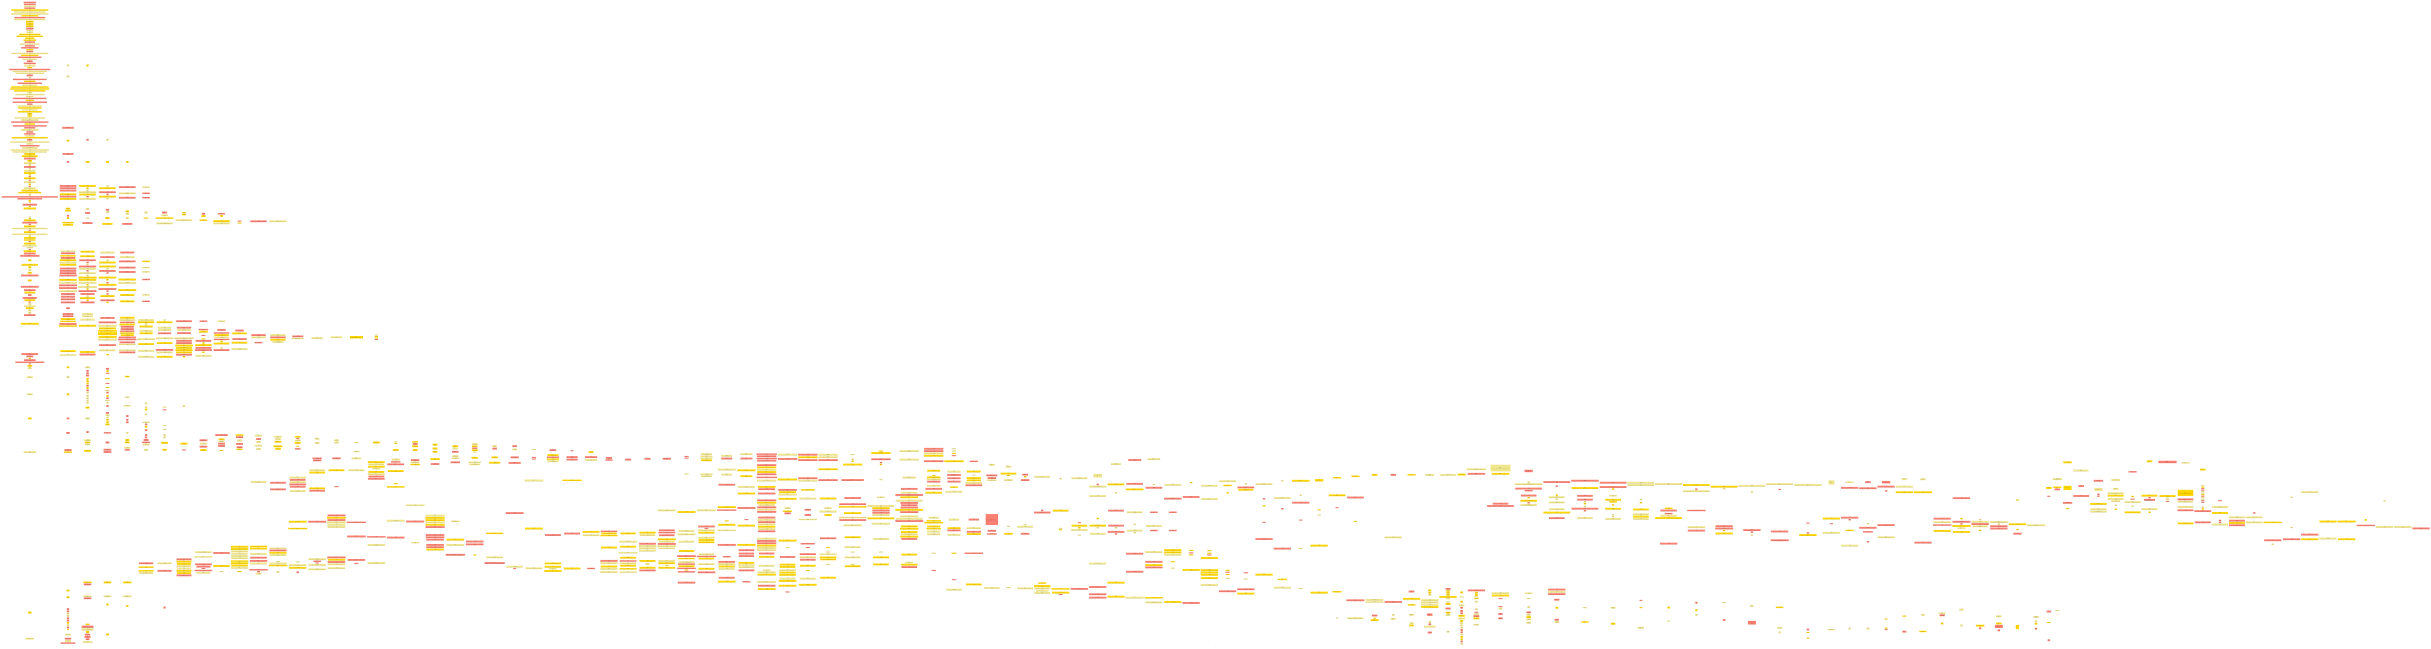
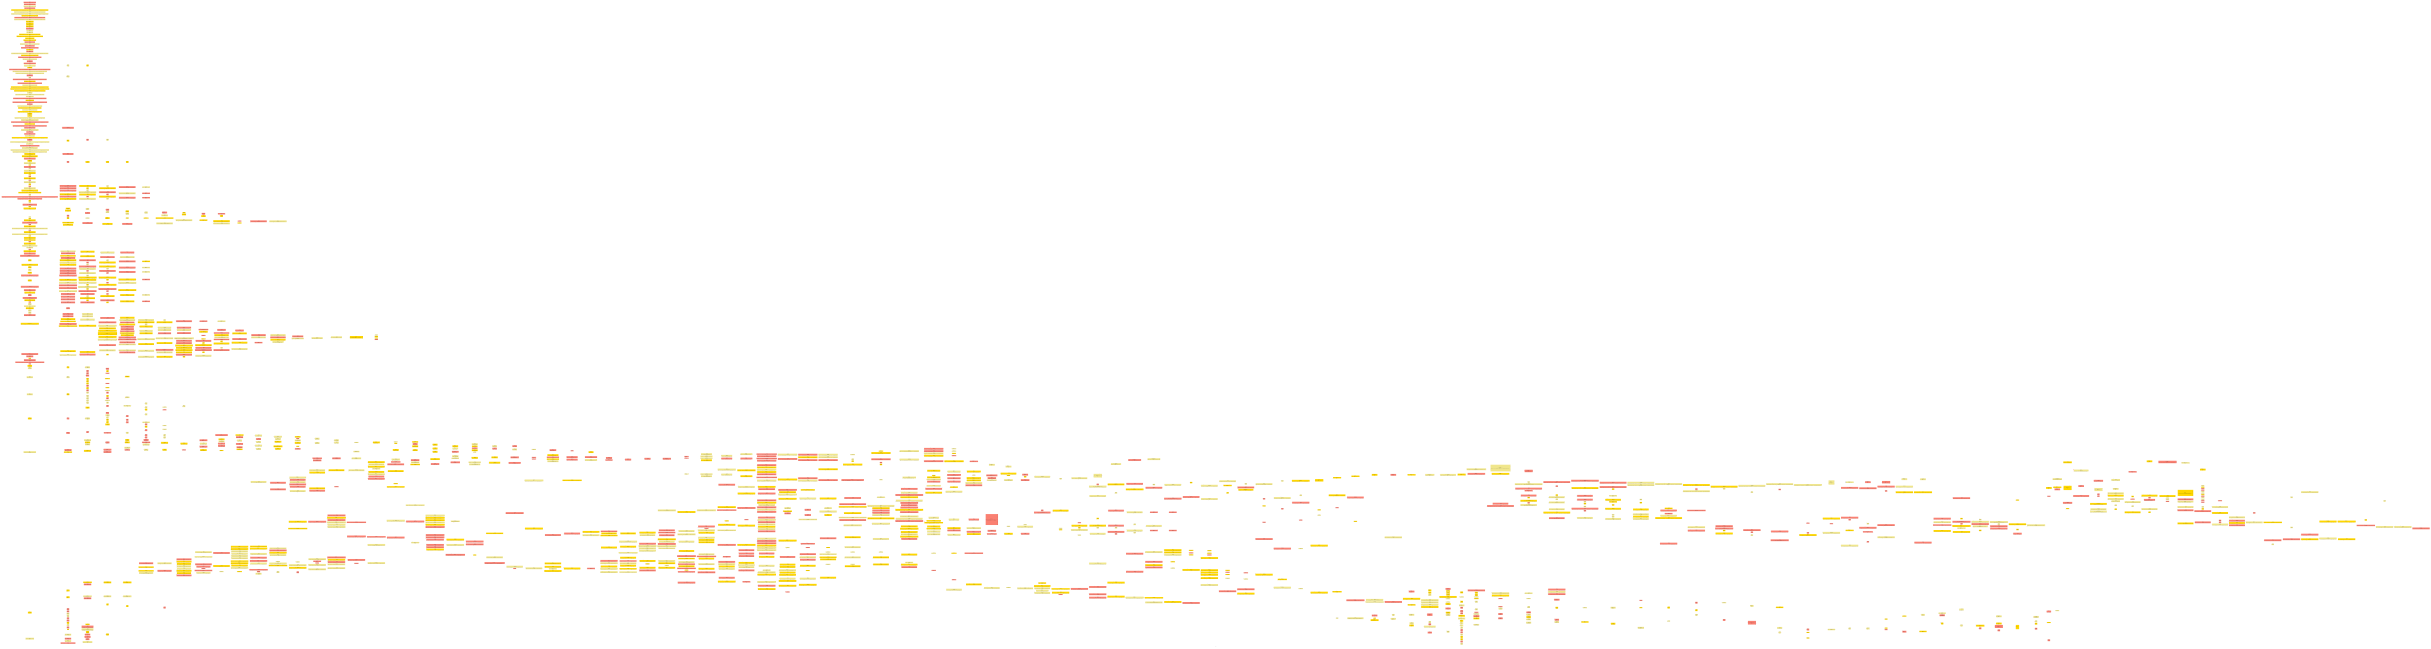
node "NodeID: 824": removed
